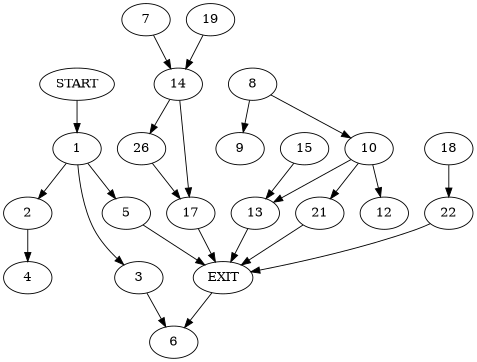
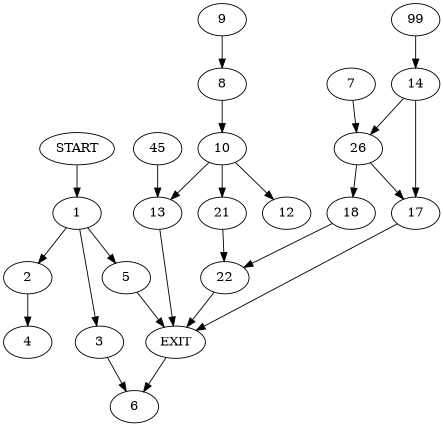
node "19": label "19" -> "99"
edge "7" -> "14": now "7" -> "26"
edge "8" -> "9": reversed
node "15": label "15" -> "45"
edge "26" -> "18": added
edge "21" -> "EXIT": now "21" -> "22"
